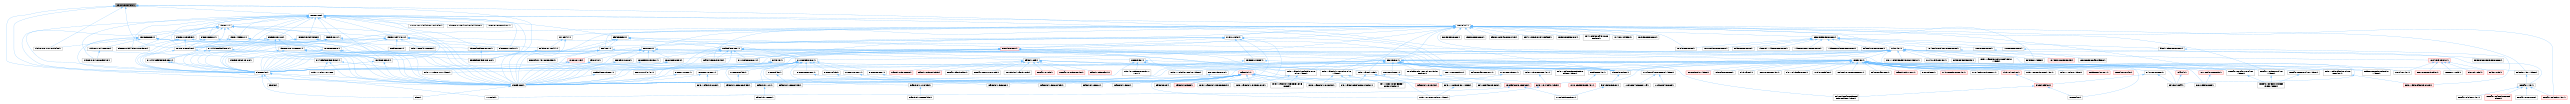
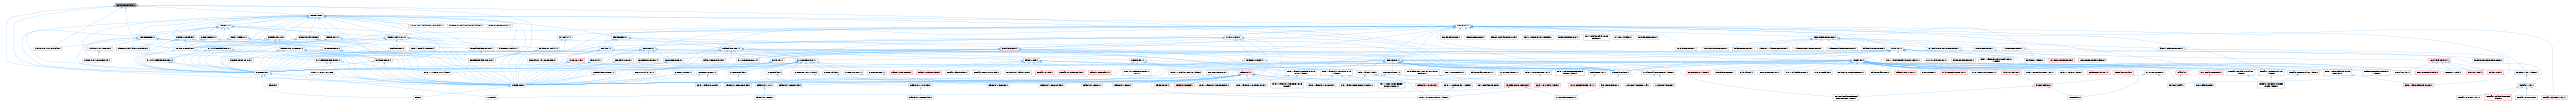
node "SVector2DTextBox.h": label "SVector2DTextBox.h" -> "SVector2SMenuAnchor.h"
